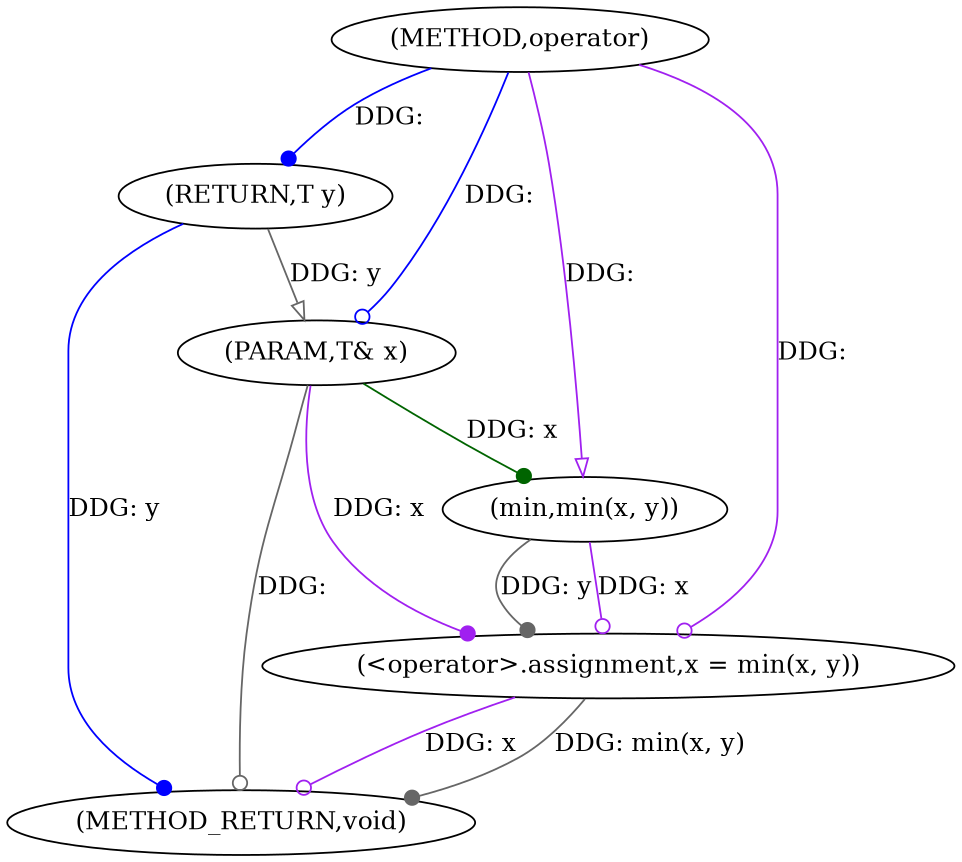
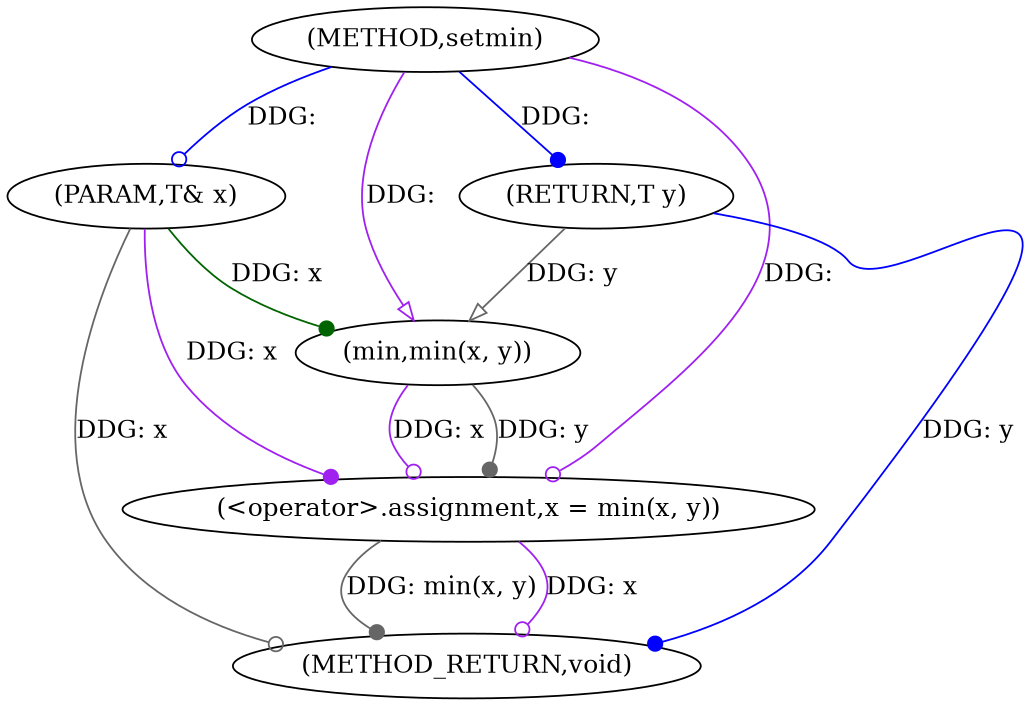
node "(METHOD,operator)": label "(METHOD,operator)" -> "(METHOD,setmin)"
edge "(RETURN,T y)" -> "(PARAM,T& x)": now "(RETURN,T y)" -> "(min,min(x, y))"
edge "(PARAM,T& x)" -> "(METHOD_RETURN,void)": label "DDG: " -> "DDG: x"
